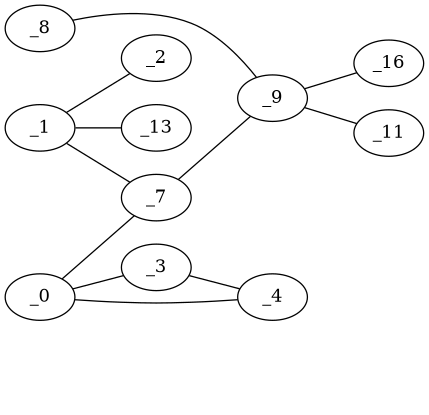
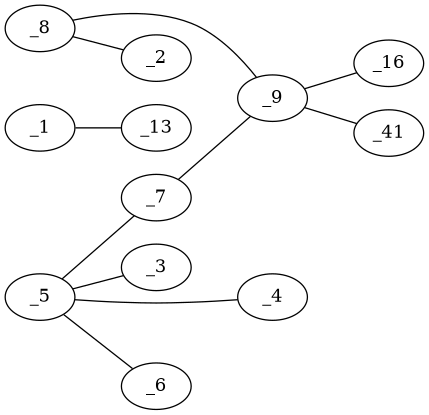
edge "_2" -- "_1": now "_2" -- "_8"
node "_11": label "_11" -> "_41"
edge "_1" -- "_7": removed
edge "_3" -- "_4": removed
node "_0": label "_0" -> "_5"
node "_6": added
